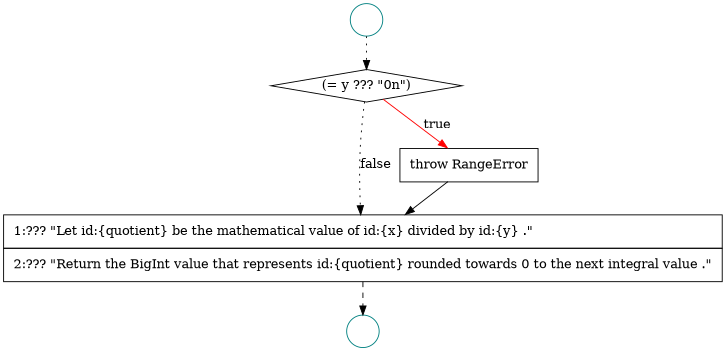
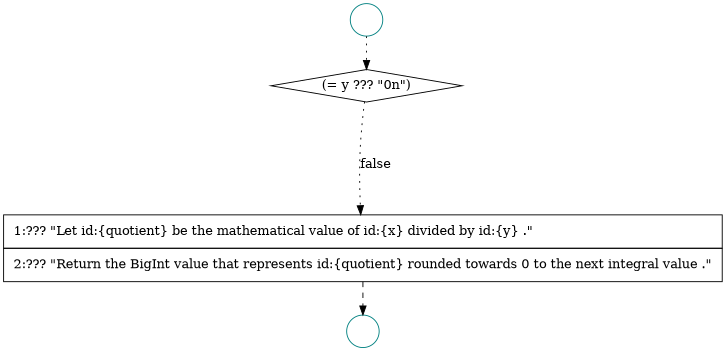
node "throw RangeError": removed
